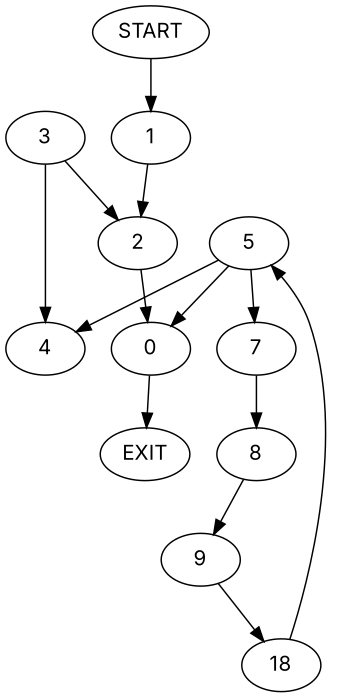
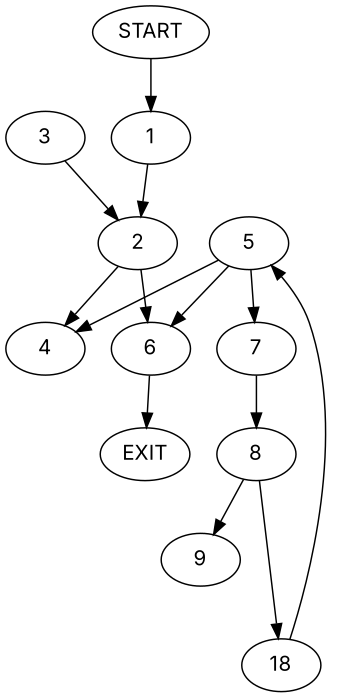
edge "3" -> "4": now "2" -> "4"
node "0": label "0" -> "6"
edge "9" -> "18": now "8" -> "18"
